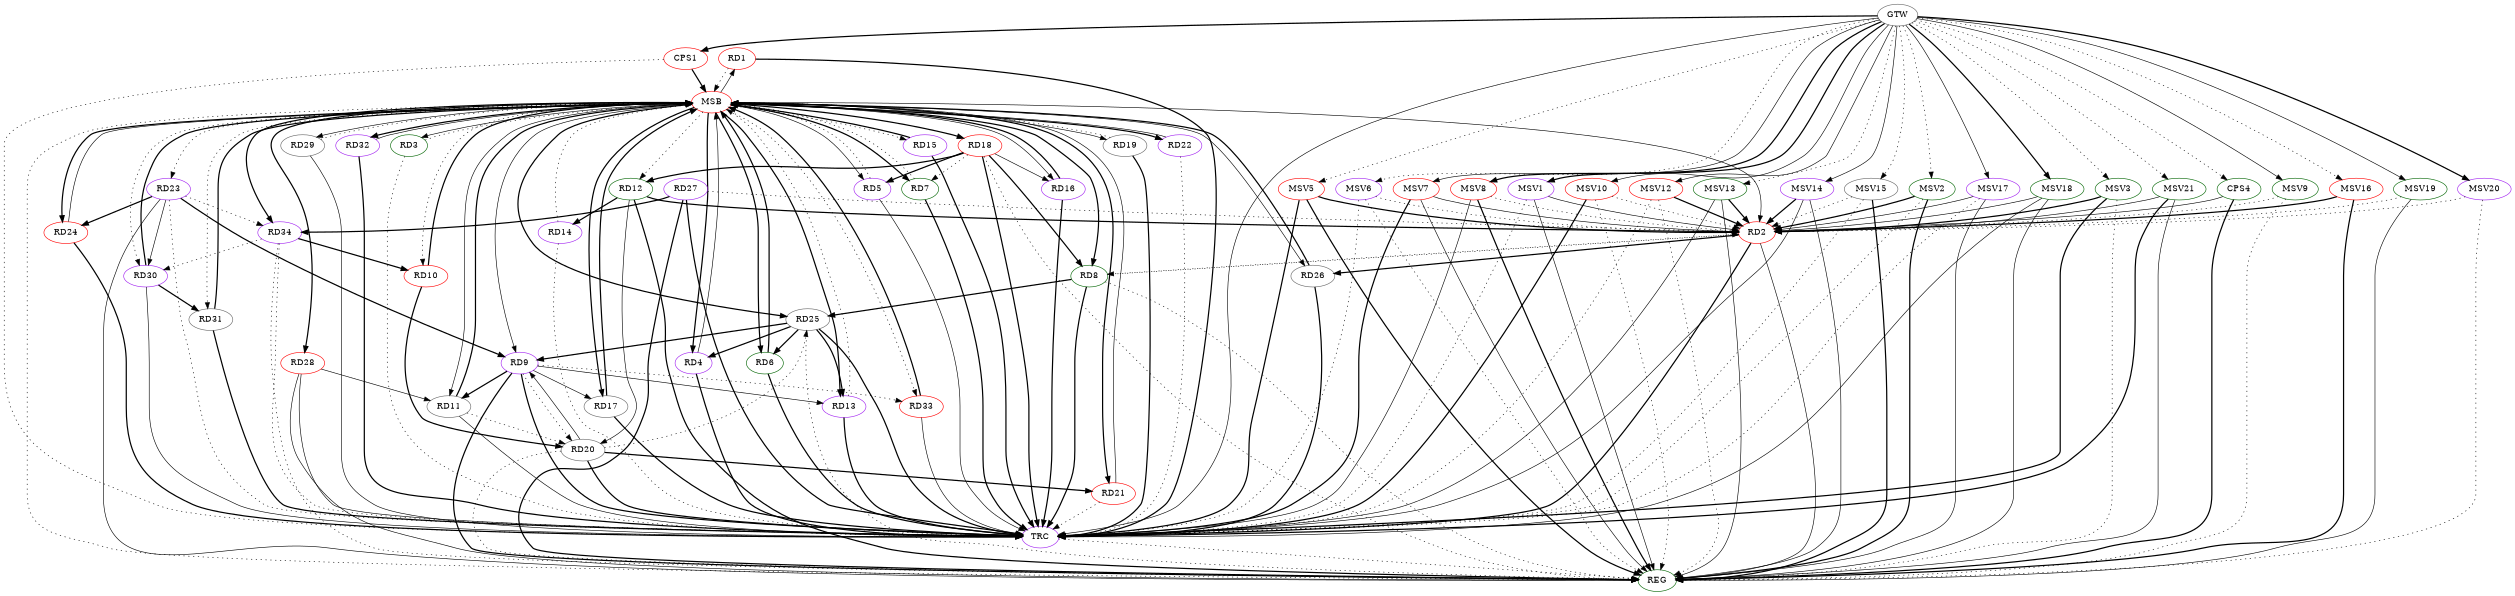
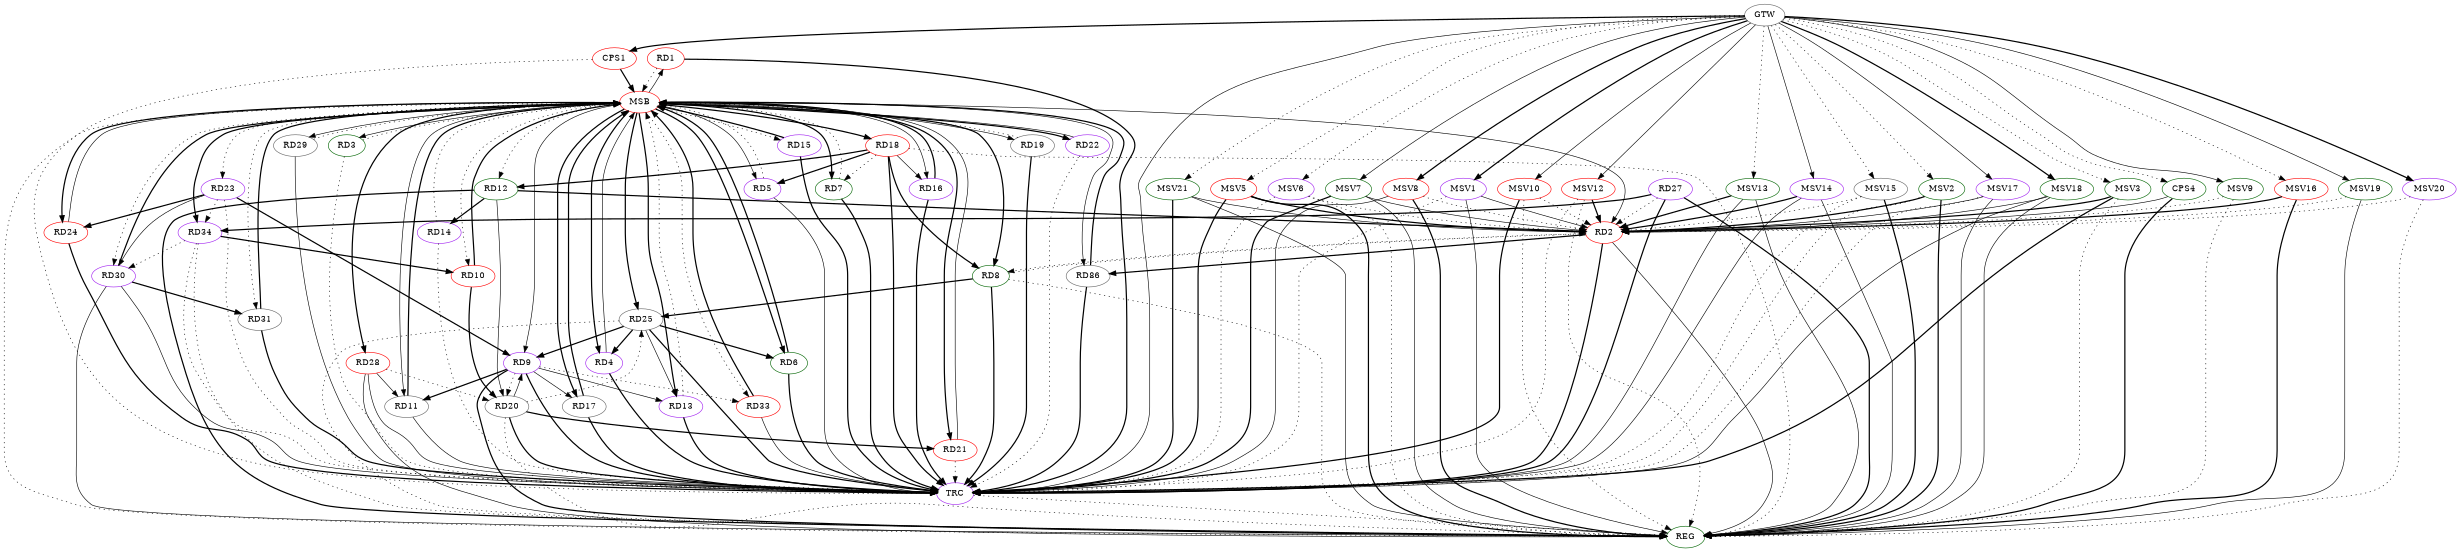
node "RD32": removed
node "MSV7": color red -> darkgreen
node "RD26": label "RD26" -> "RD86"
edge "RD25" -> "RD13": style bold -> solid
edge "RD11" -> "RD20": now "RD28" -> "RD20"
edge "RD23" -> "REG": now "RD30" -> "REG"
